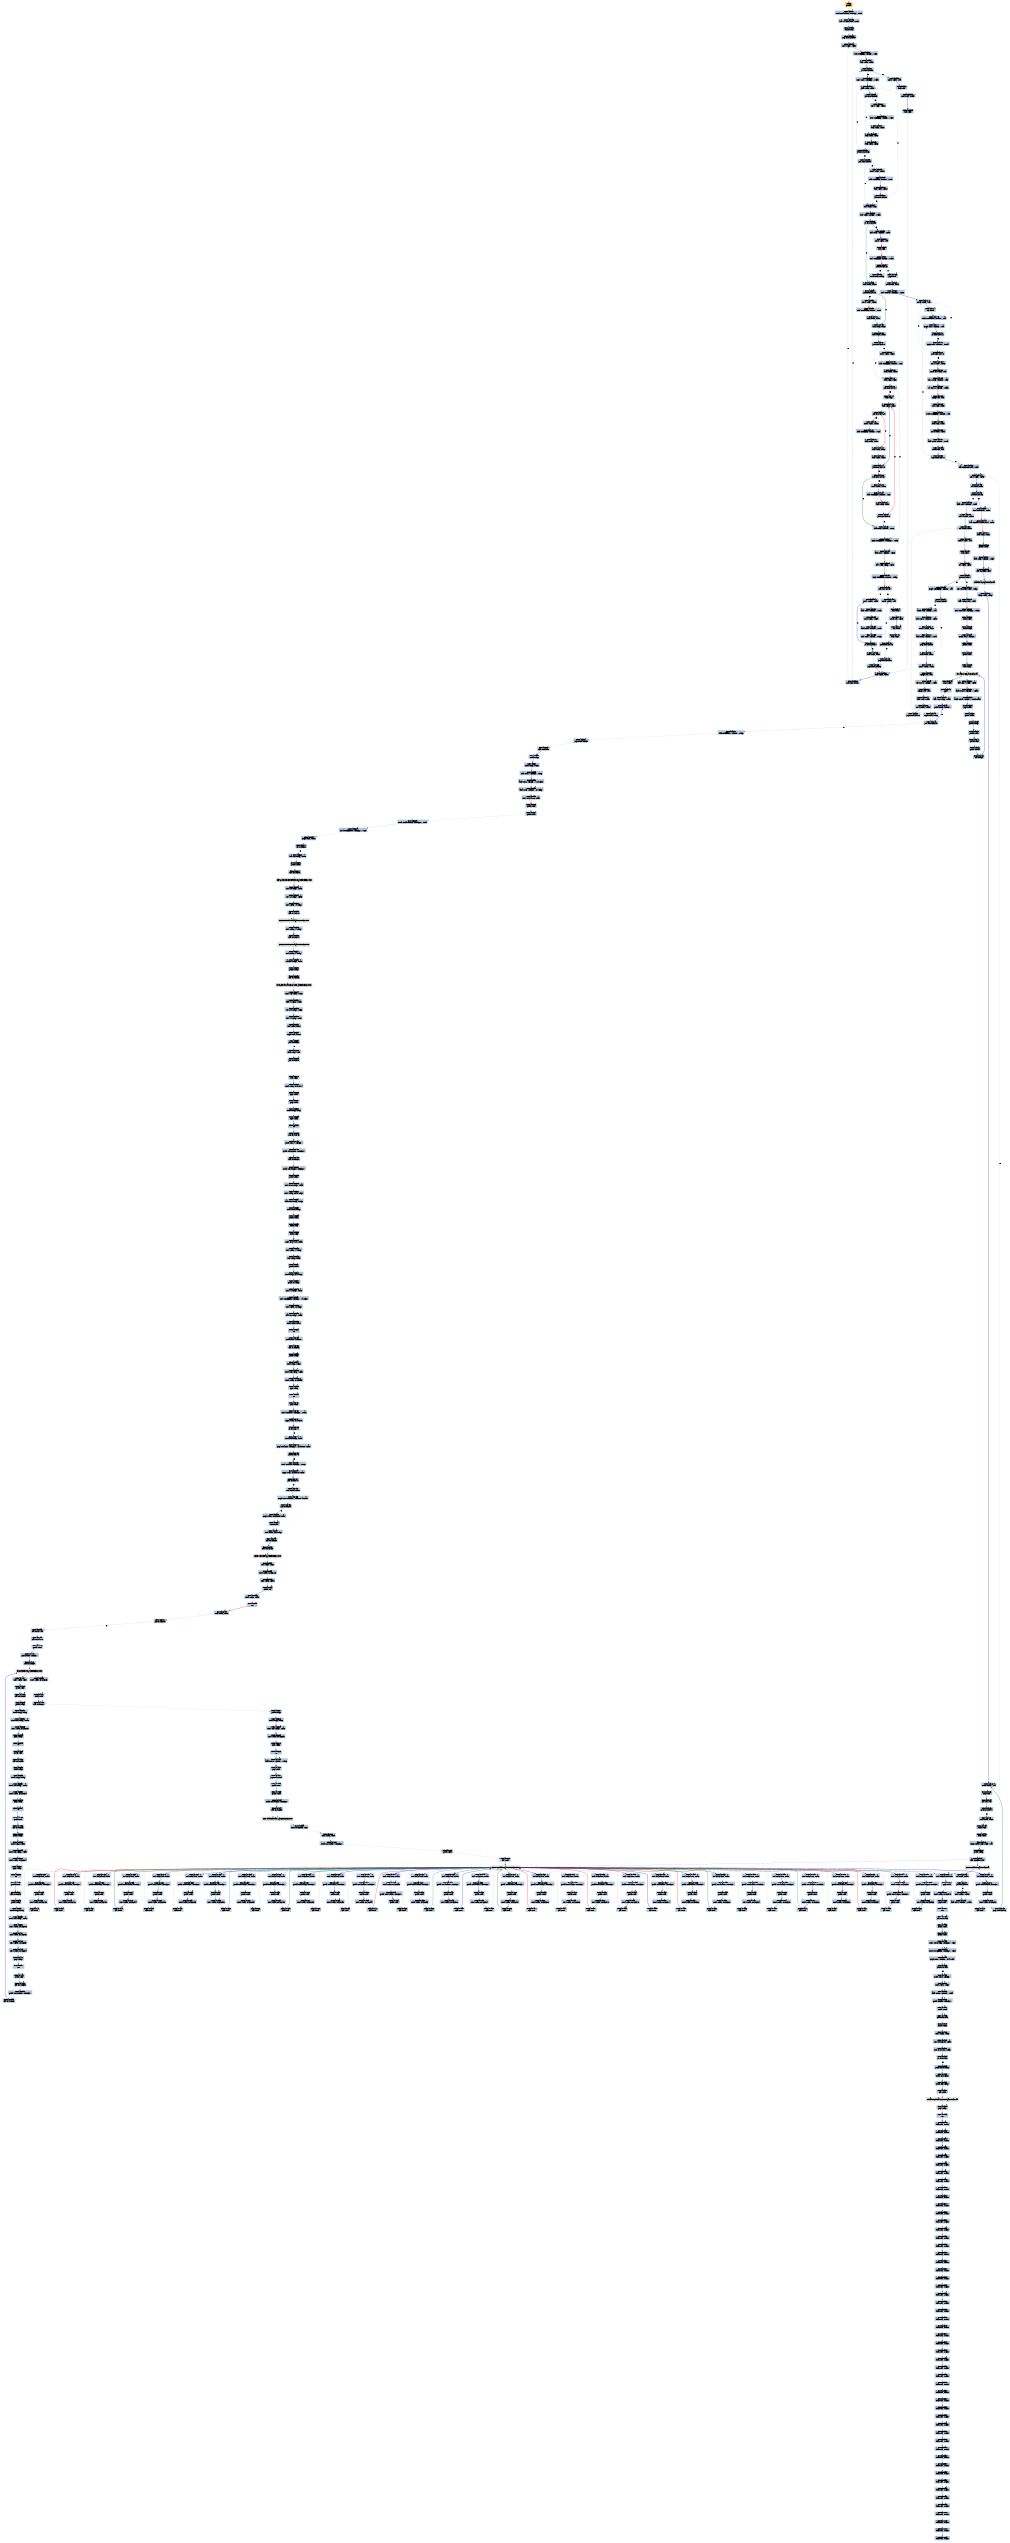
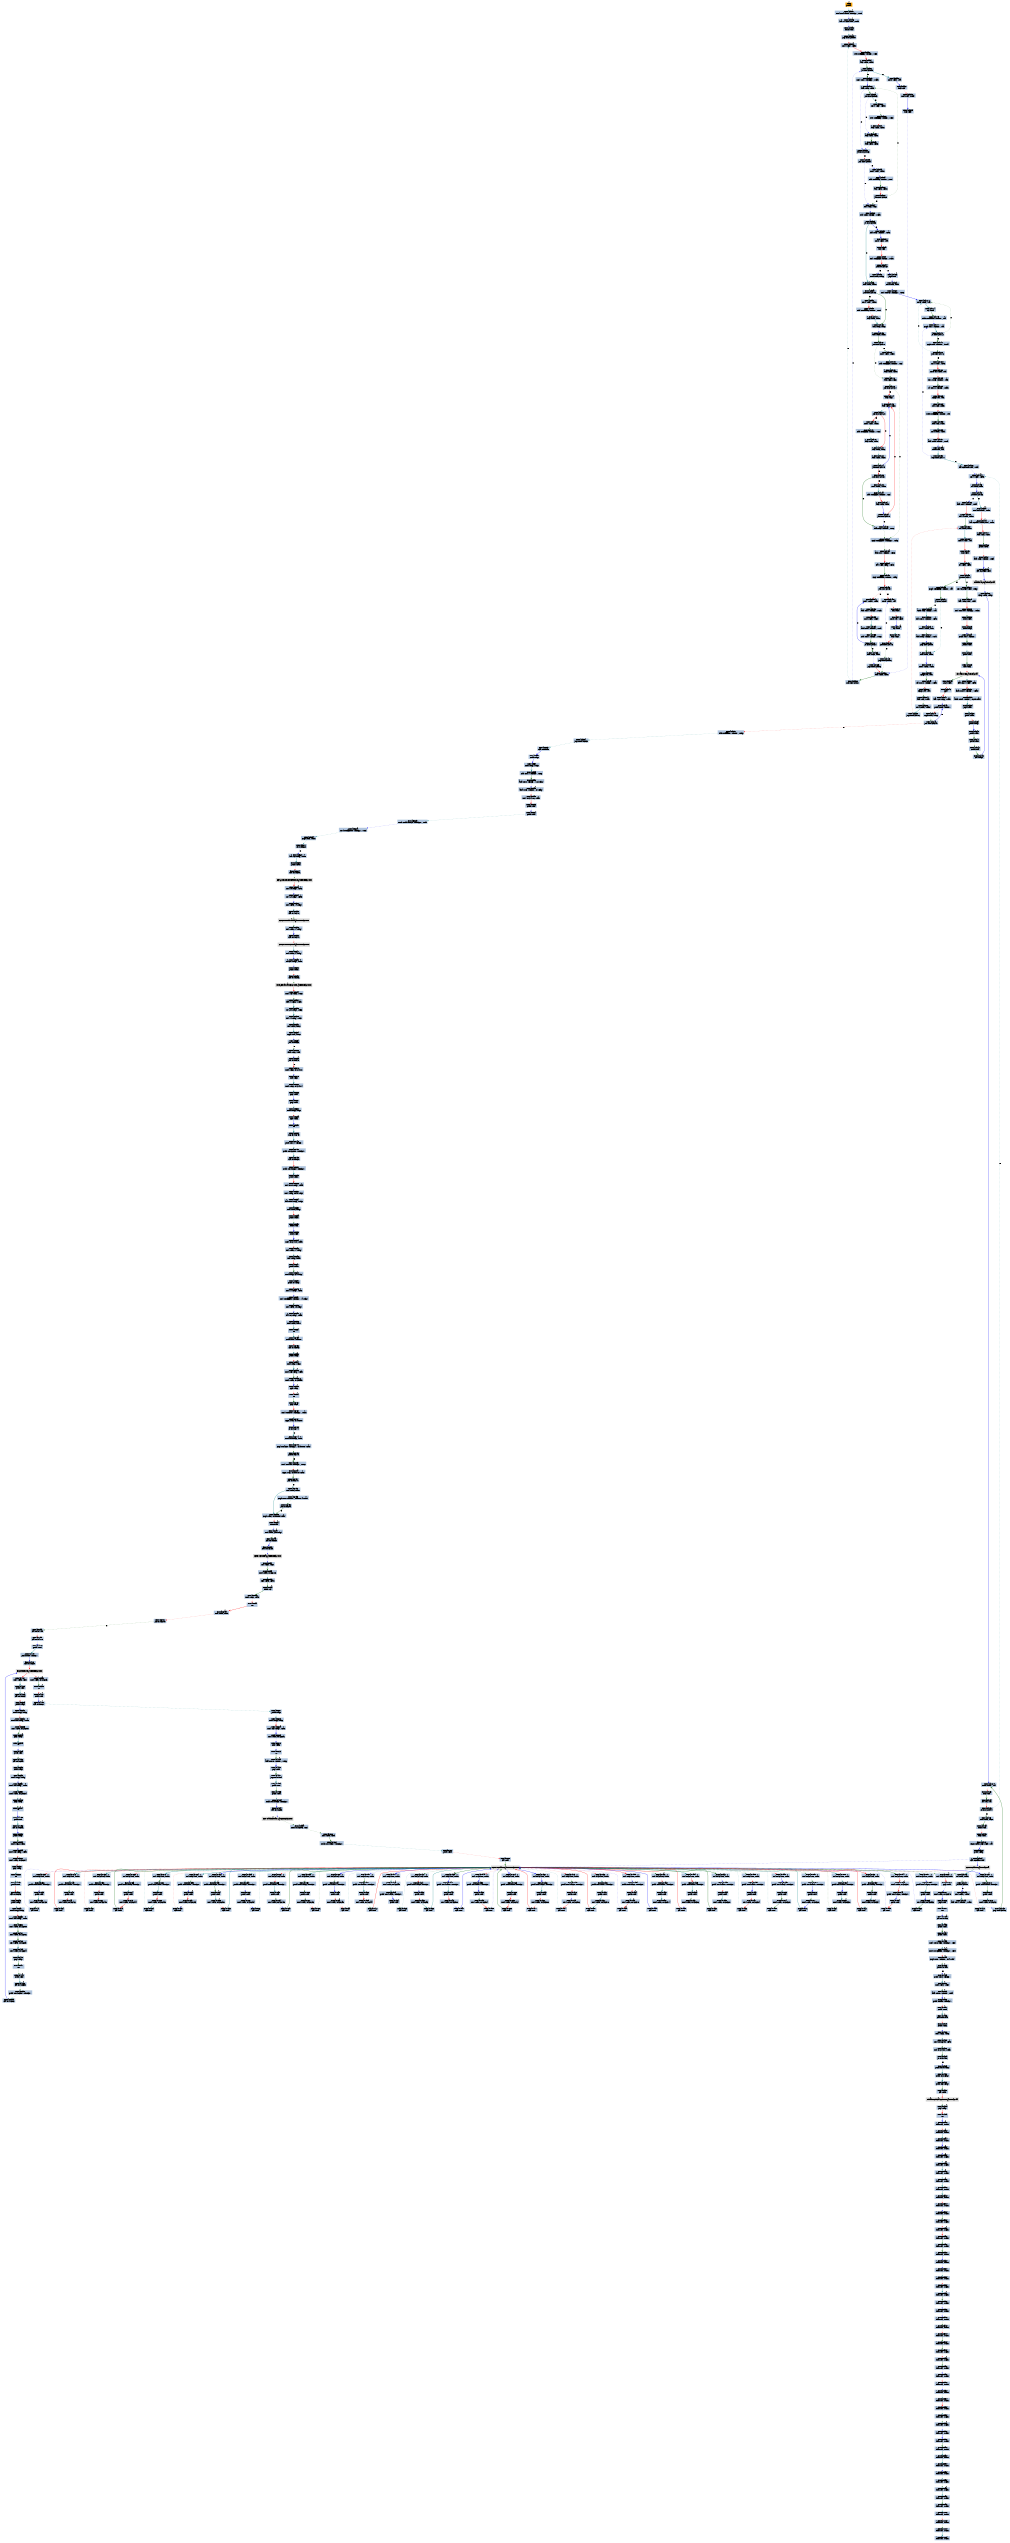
edge "0x0042d0d7 jae 0x0042d0c8" -> "0x0042d0c8 addl %ebx, %ebx": reversed
edge "0x0042d12d adcl %ebx, %ebx" -> "0x0042d12f jae 0x0042d115": style dashed -> bold
node "0x0042d242 pushl %andl": label "0x0042d242 pushl %andl" -> "0x0042d242 pushl %edi"
node "0x0040e678 movl %ecx, 0x424100": added
edge "0x00406793 xorl %ebx, %ebx" -> "0x00406795 cmpl $0xe<UINT8>, 0x400074(%eax)": now "0x00406793 xorl %ebx, %ebx" -> "0x0040679e cmpl %ebx, 0x4000e8(%eax)"
node "0x004083a8 ret": added
